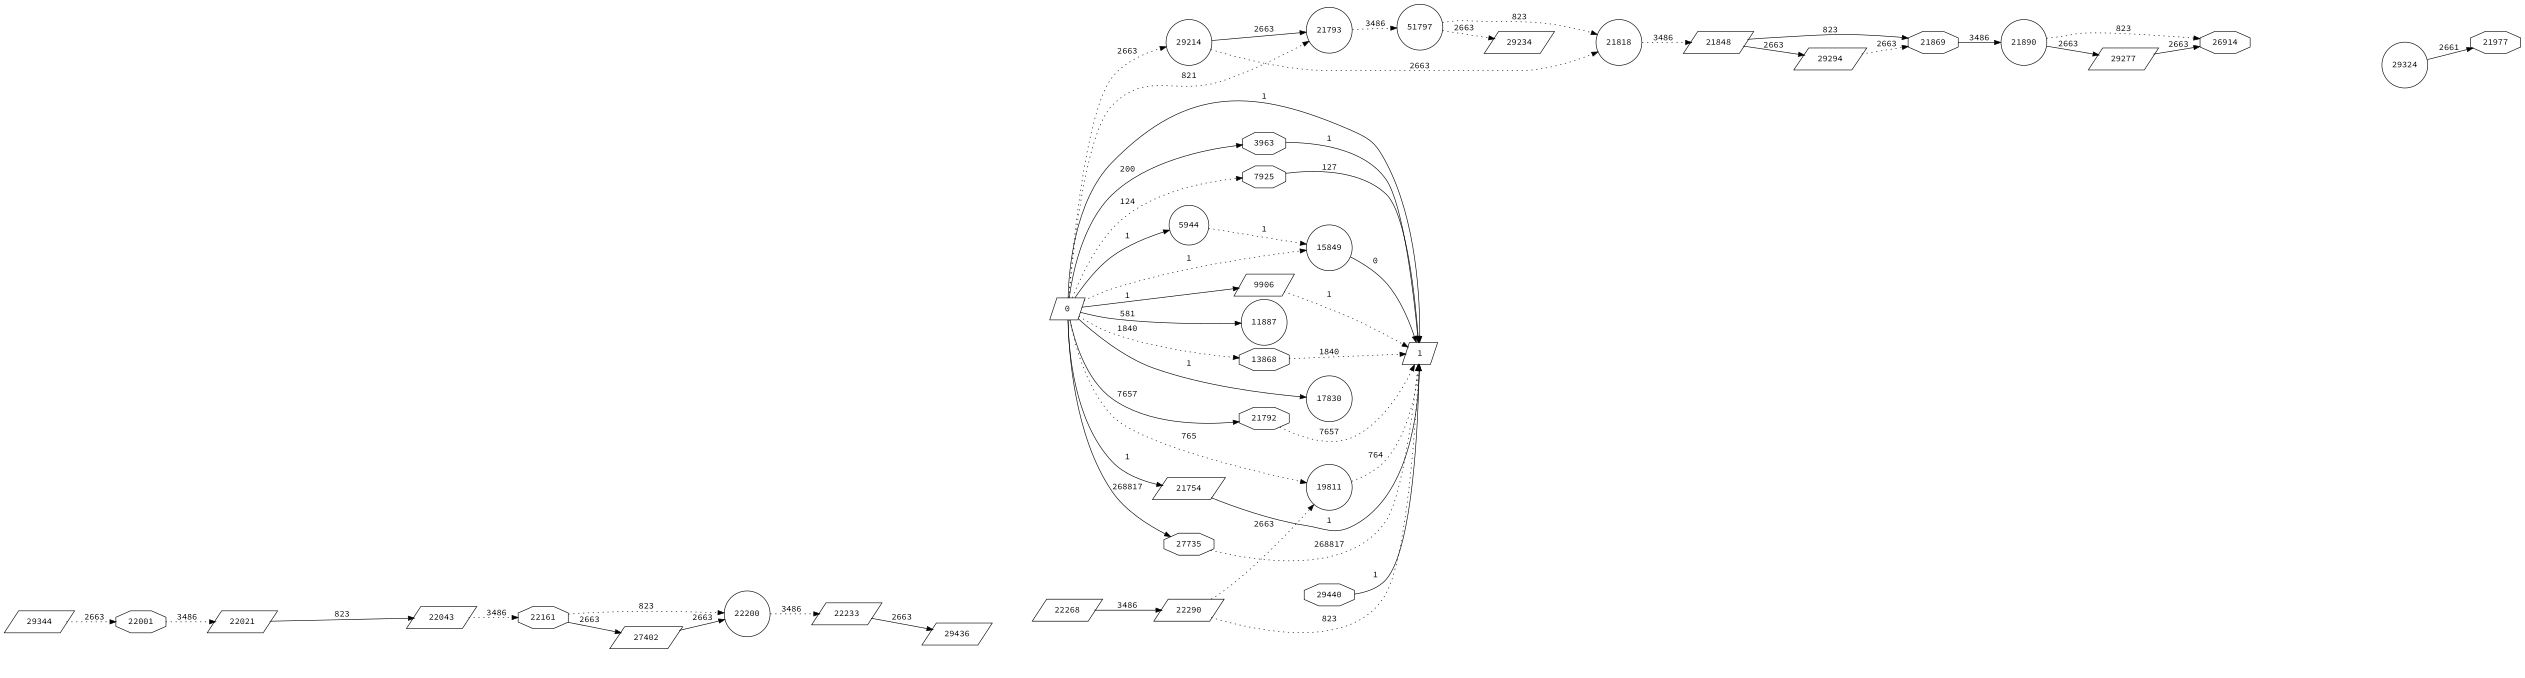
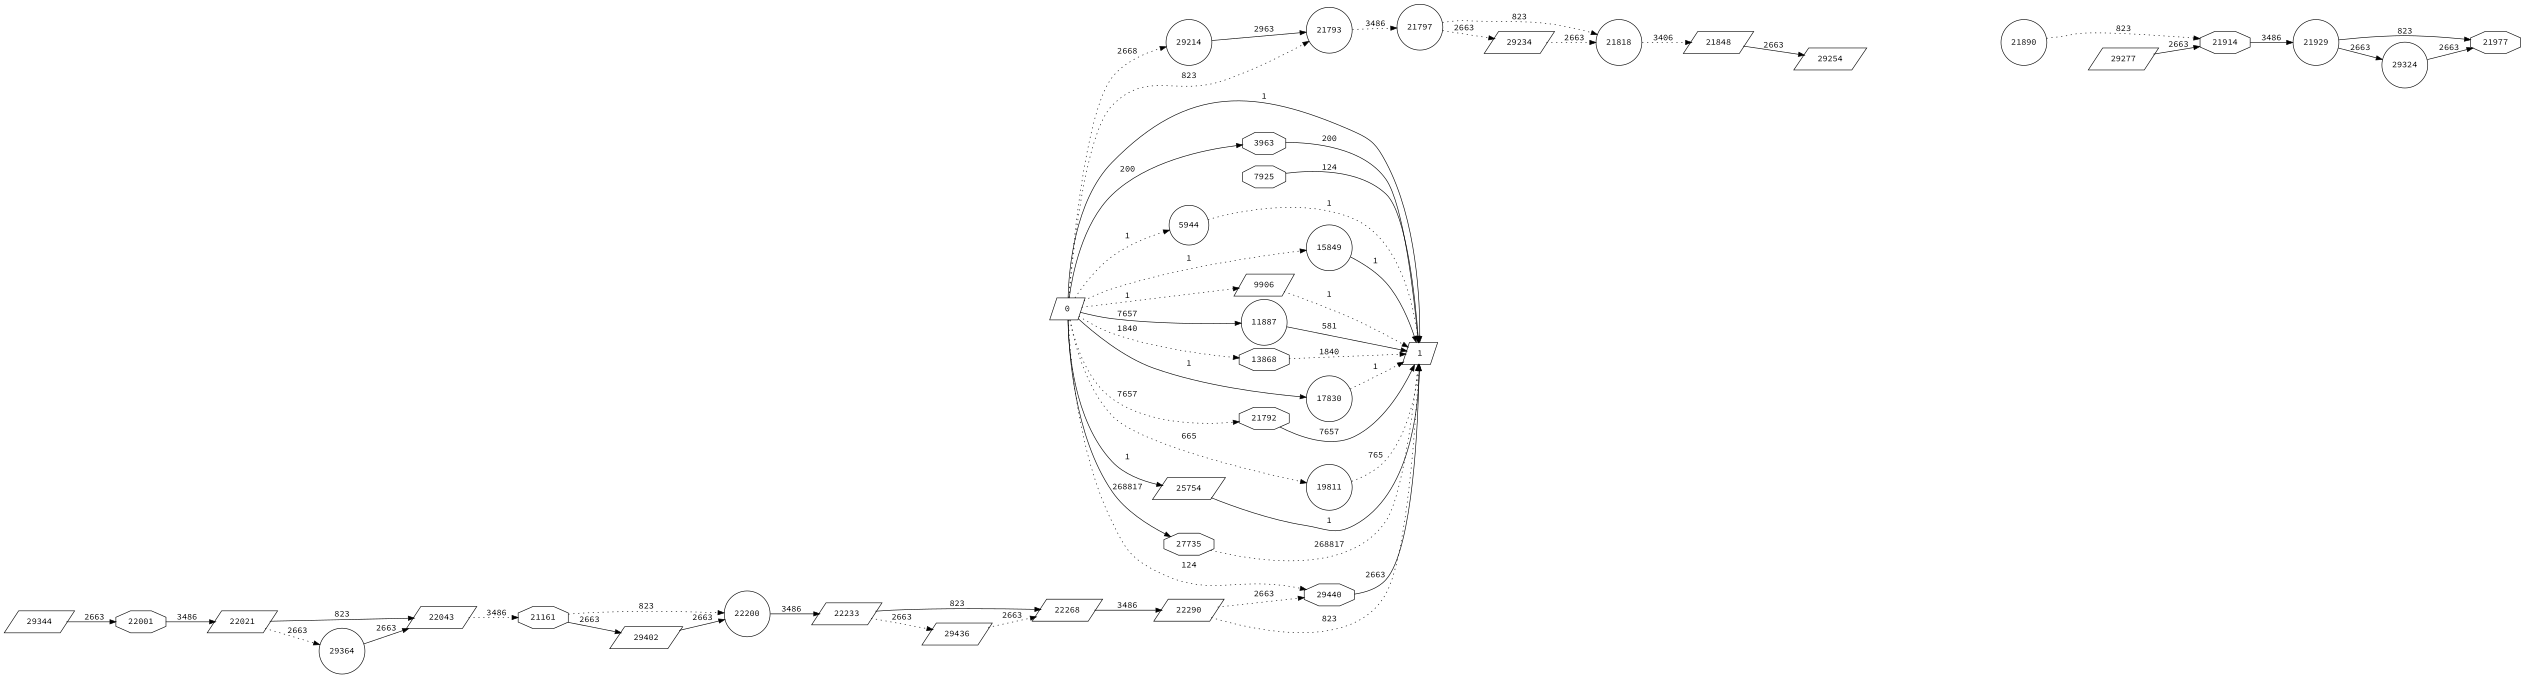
node "51797": label "51797" -> "21797"
edge "29214" -> "21793": label "2663" -> "2963"
edge "21818" -> "21848": label "3486" -> "3406"
node "21869": removed
node "26914": label "26914" -> "21914"
node "21929": added
edge "29324" -> "21977": label "2661" -> "2663"
edge "21890" -> "29277": removed, label "2663"
edge "0" -> "29214": label "2663" -> "2668"
node "29294": label "29294" -> "29254"
edge "29214" -> "21818": now "29234" -> "21818"
edge "0" -> "21793": label "821" -> "823"
edge "3963" -> "1": label "1" -> "200"
edge "7925" -> "1": label "127" -> "124"
edge "0" -> "7925": now "0" -> "29440"
edge "5944" -> "15849": now "5944" -> "1"
edge "0" -> "5944": style solid -> dotted
edge "15849" -> "1": label "0" -> "1"
edge "0" -> "9906": style solid -> dotted
edge "0" -> "11887": label "581" -> "7657"
edge "11887" -> "1": added, label "581"
edge "17830" -> "1": added, label "1"
edge "0" -> "21792": style solid -> dotted
edge "21792" -> "1": style dotted -> solid
edge "0" -> "19811": label "765" -> "665"
edge "19811" -> "1": label "764" -> "765"
node "21754": label "21754" -> "25754"
edge "22290" -> "19811": now "22290" -> "29440"
edge "29440" -> "1": label "1" -> "2663"
edge "22233" -> "22268": added, label "823"
edge "22200" -> "22233": style dotted -> solid
node "22161": label "22161" -> "21161"
edge "29344" -> "22001": style dotted -> solid
edge "22001" -> "22021": style dotted -> solid
edge "22233" -> "29436": style solid -> dotted
edge "29436" -> "22268": added, label "2663"
node "27402": label "27402" -> "29402"
node "29364": added
